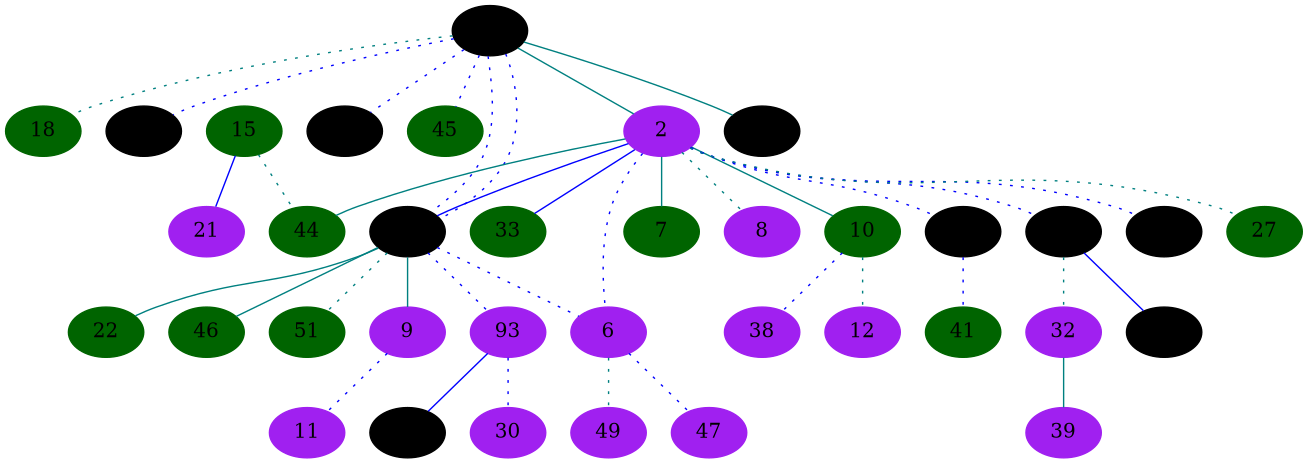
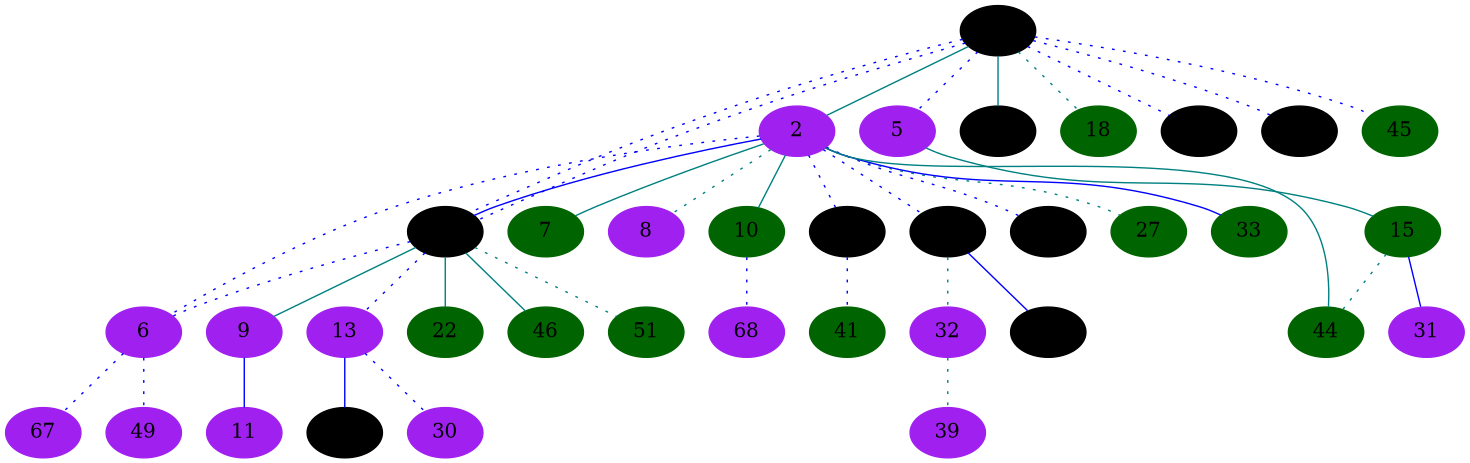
node "5": added
node "21": label "21" -> "31"
node "93": label "93" -> "13"
node "38": label "38" -> "68"
node "12": removed
edge "9" -- "11": style dotted -> solid
edge "6" -- "49": color teal -> blue
edge "32" -- "39": style solid -> dotted
node "47": label "47" -> "67"
